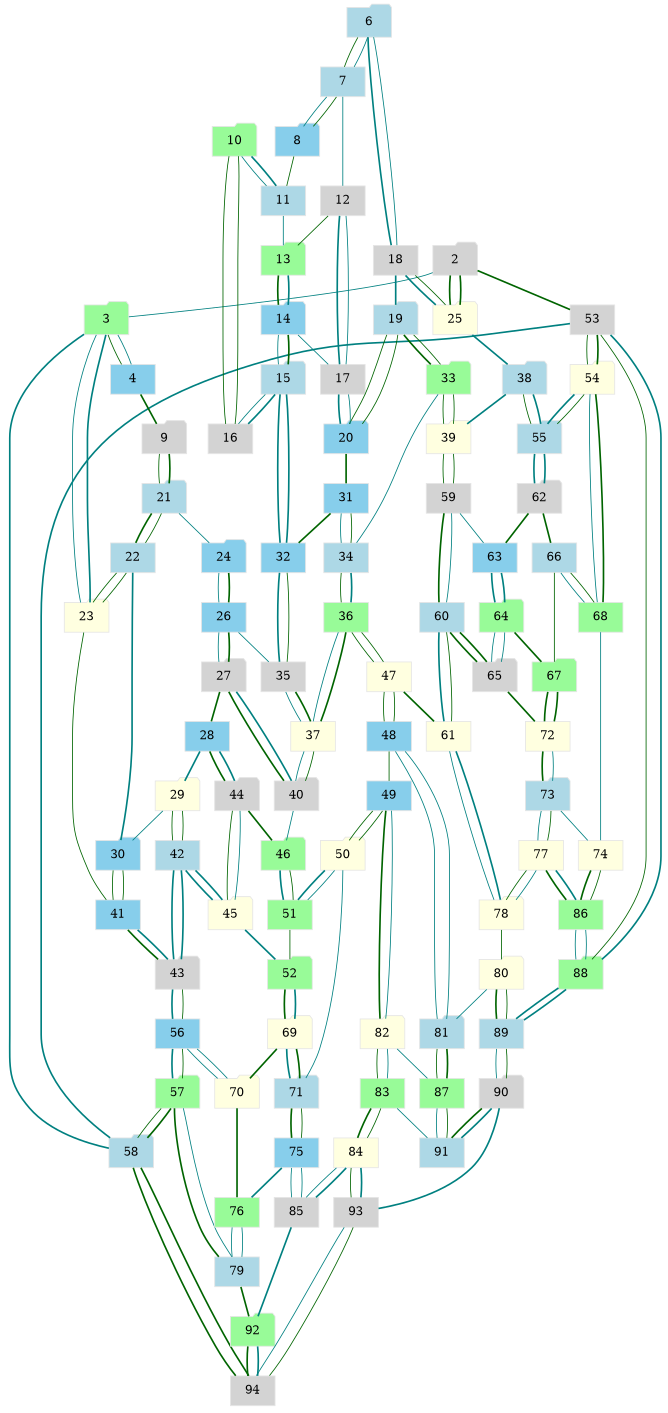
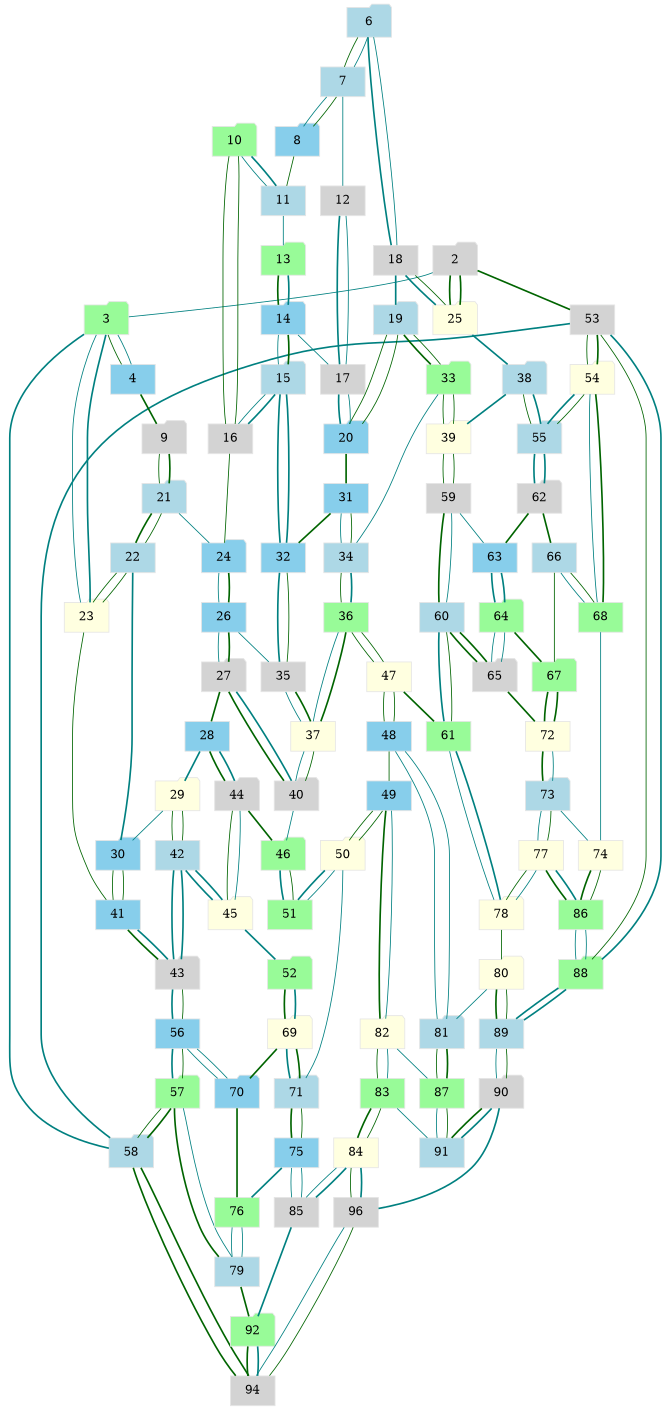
edge "12" -- "13": removed
edge "16" -- "24": added
node "61": fillcolor lightyellow -> palegreen
edge "51" -- "52": removed
node "70": fillcolor lightyellow -> skyblue
node "93": label "93" -> "96"
